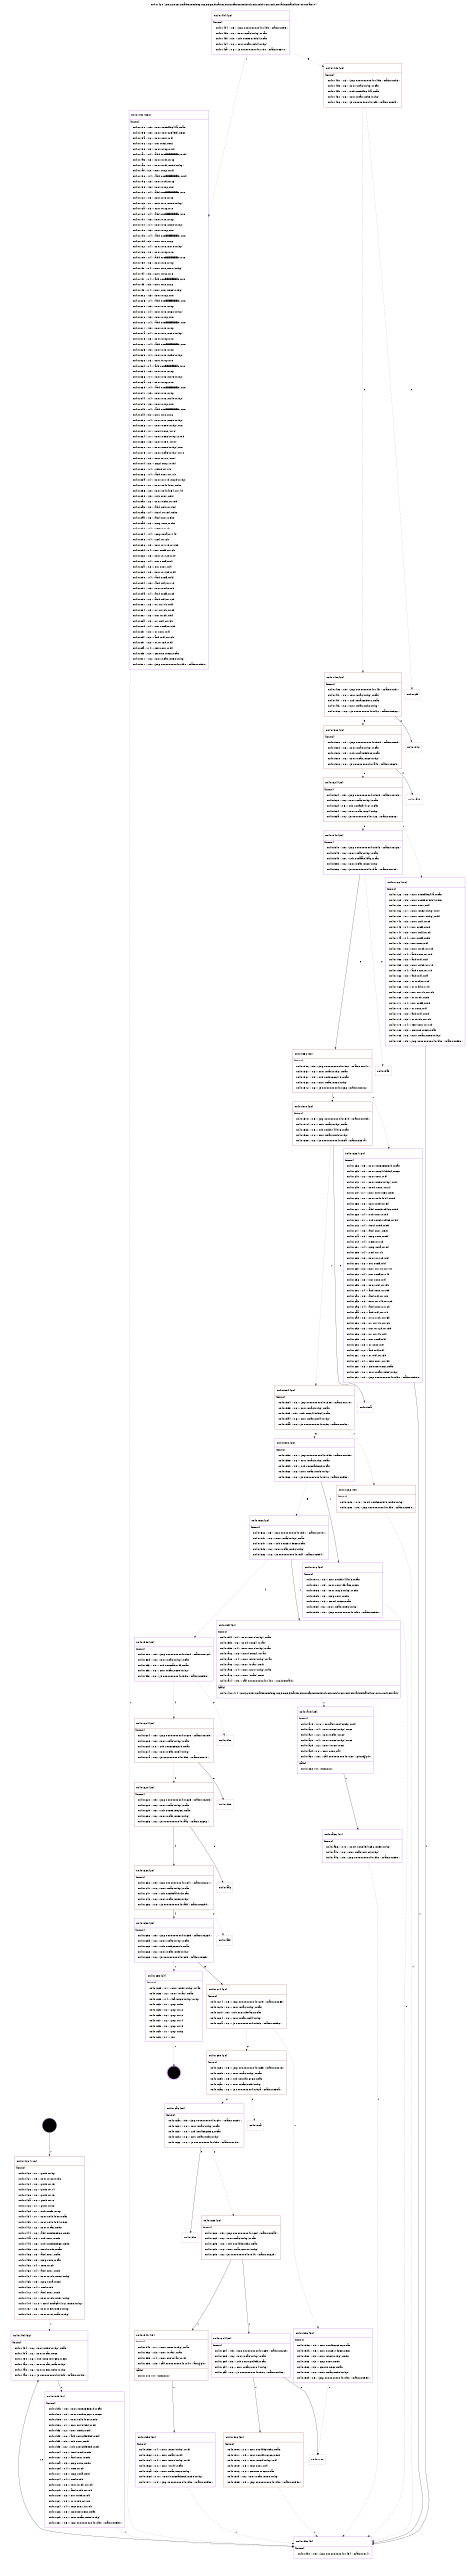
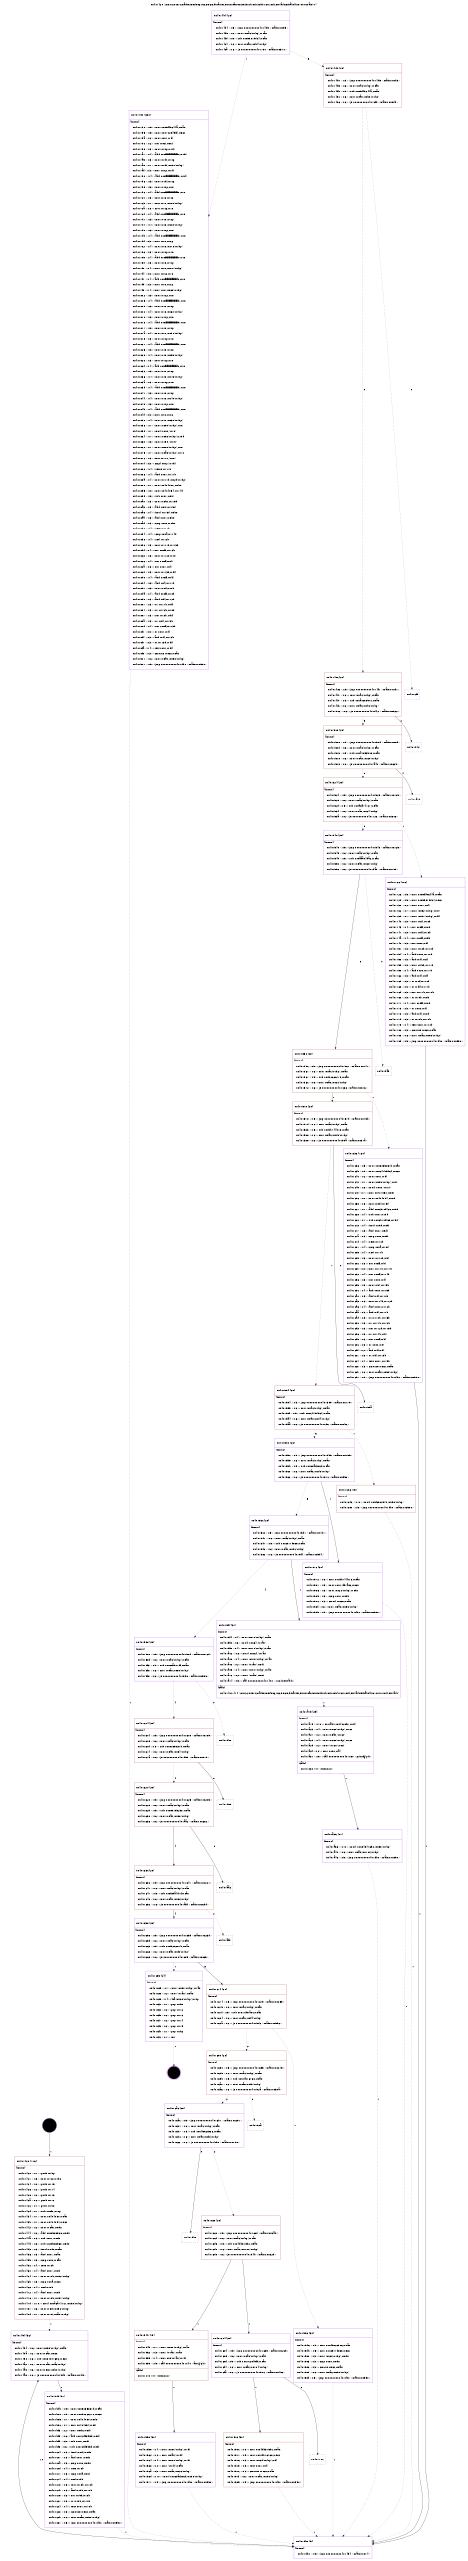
edge "0x4019d6 [30]" -> "0x401700": now "0x4019d6 [30]" -> "0x401db0 [5]"
